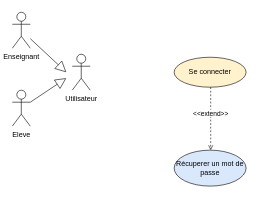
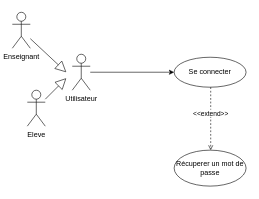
edge "Utilisateur" -> "Se connecter": added
node "Se connecter": fillcolor #fff2cc -> #ffffff
node "Eleve": moved (21, 108) -> (36, 108)
node "Récuperer un mot de passe": fillcolor #dae8fc -> #ffffff
